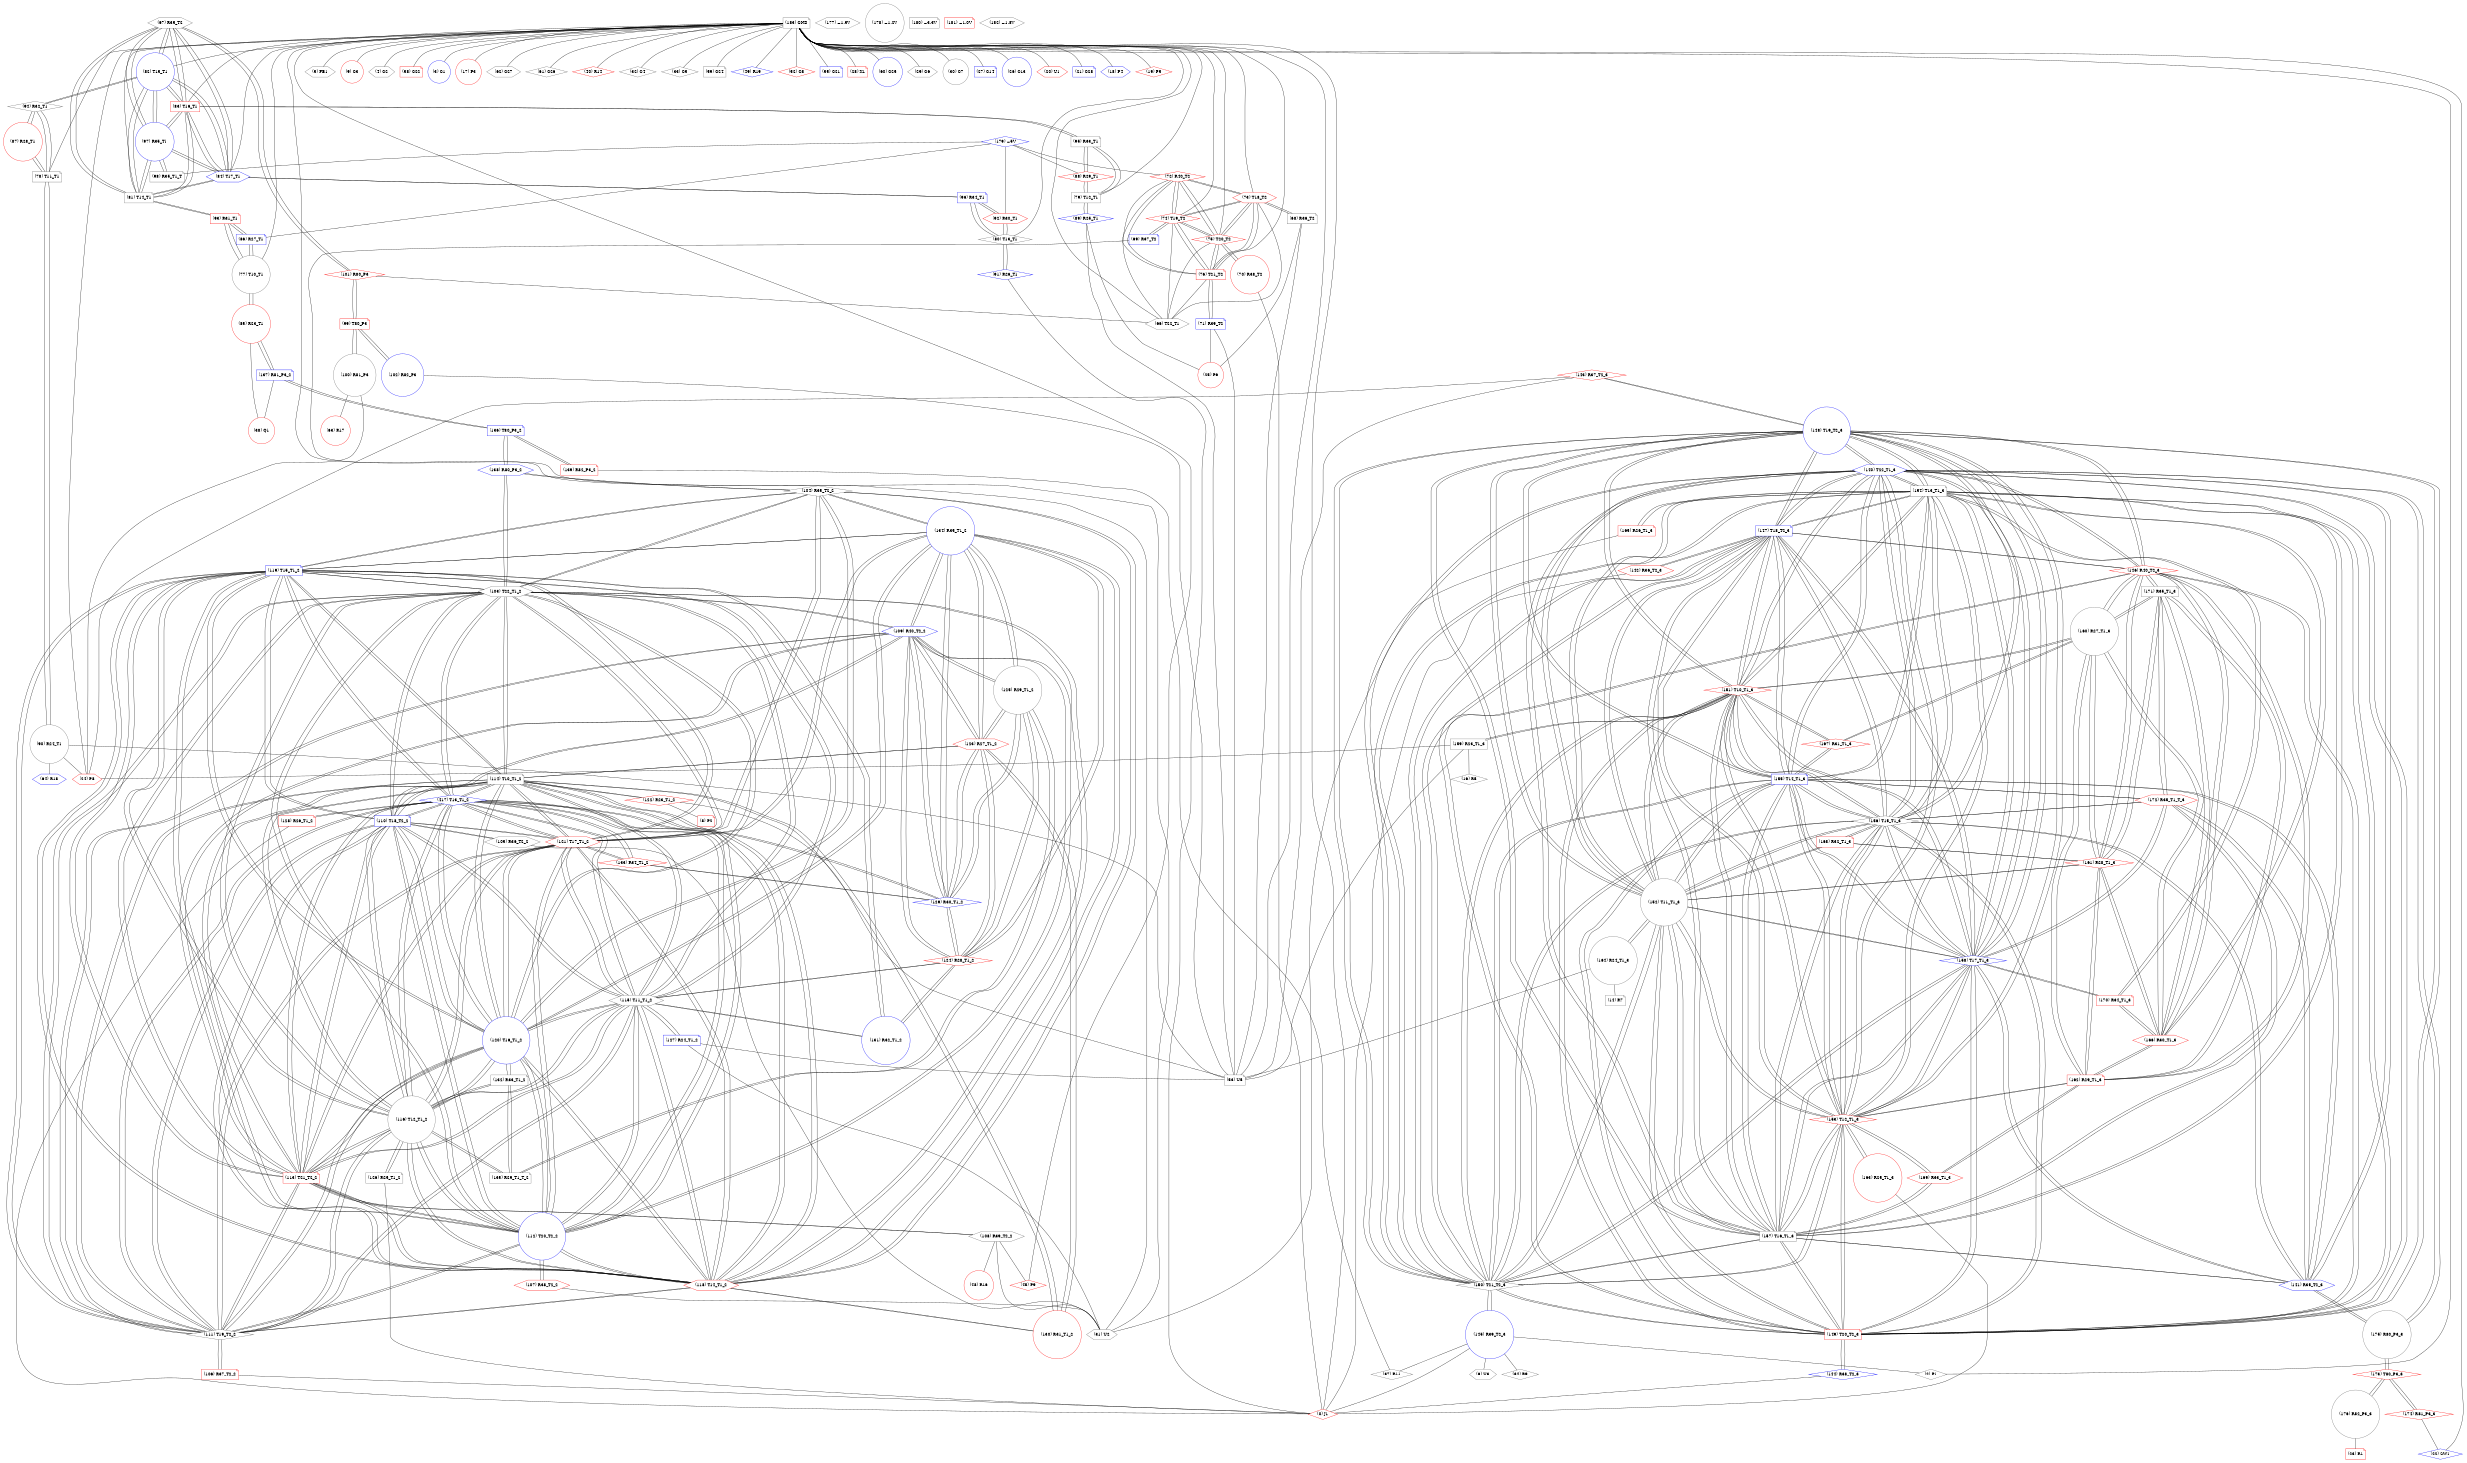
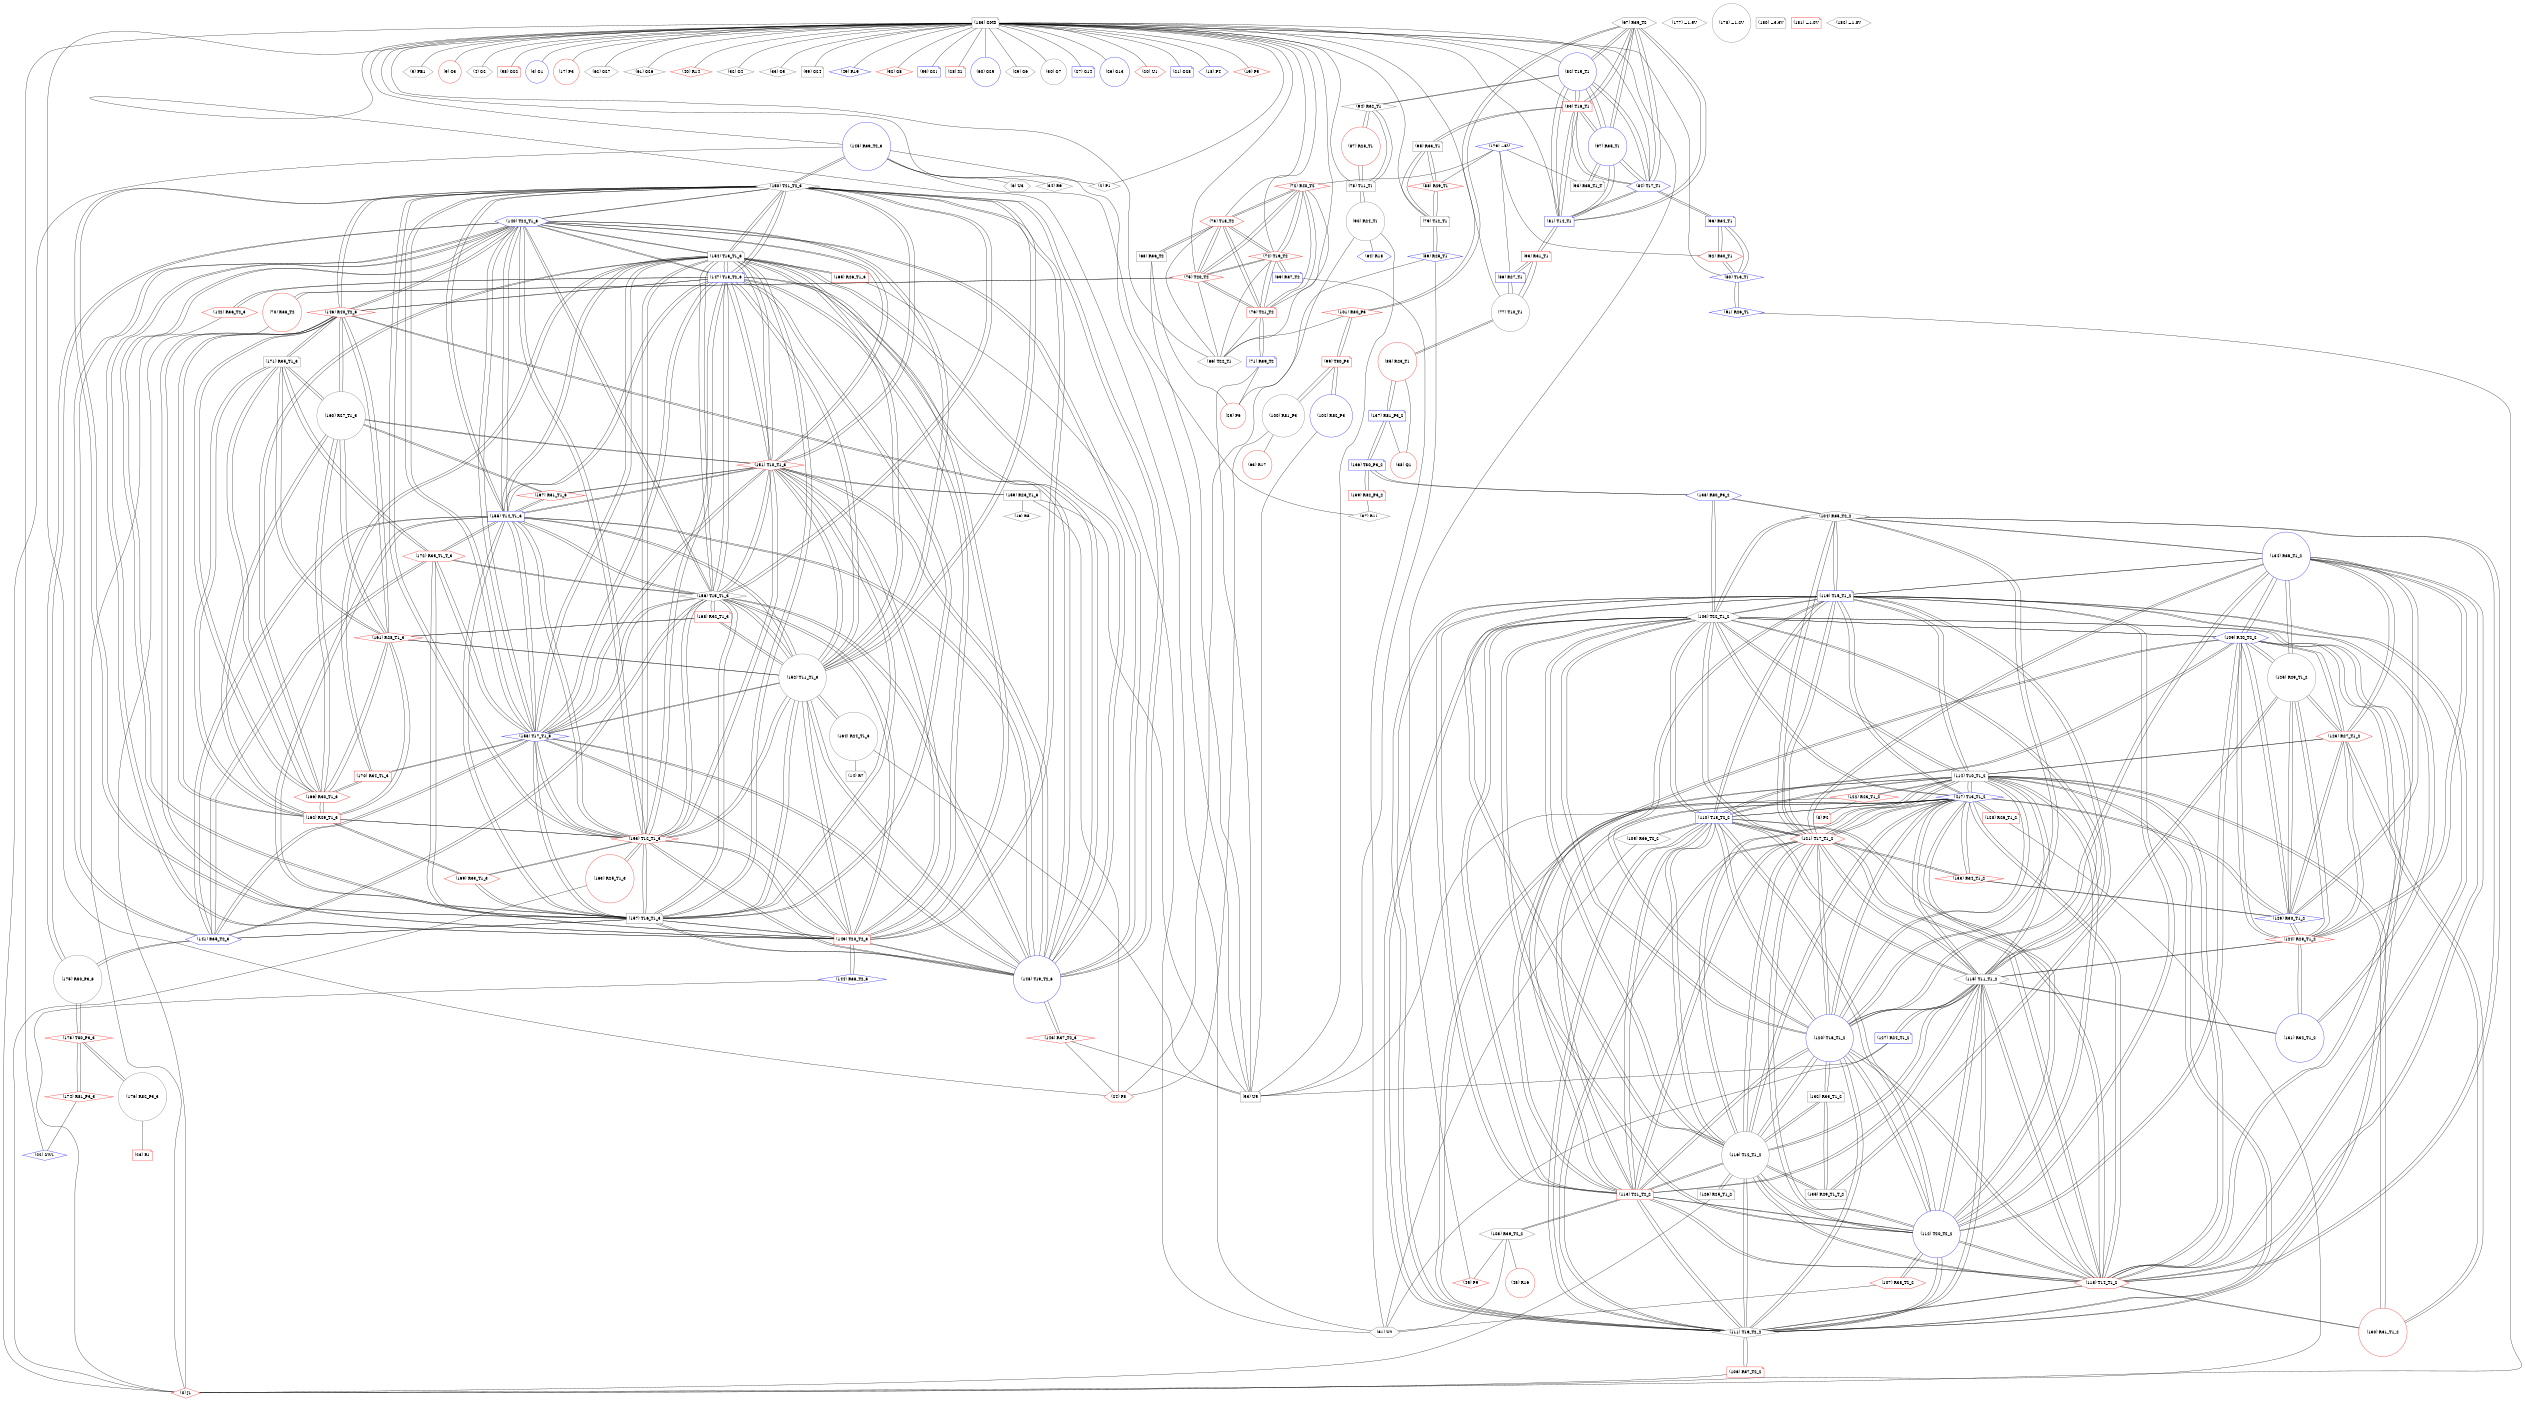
node "(81) T14_T1": color gray40 -> blue
node "(80) T13_T1": color gray40 -> blue
edge "(183) GND" -- "(0) J1": now "(183) GND" -- "(145) R39_T2_3"
